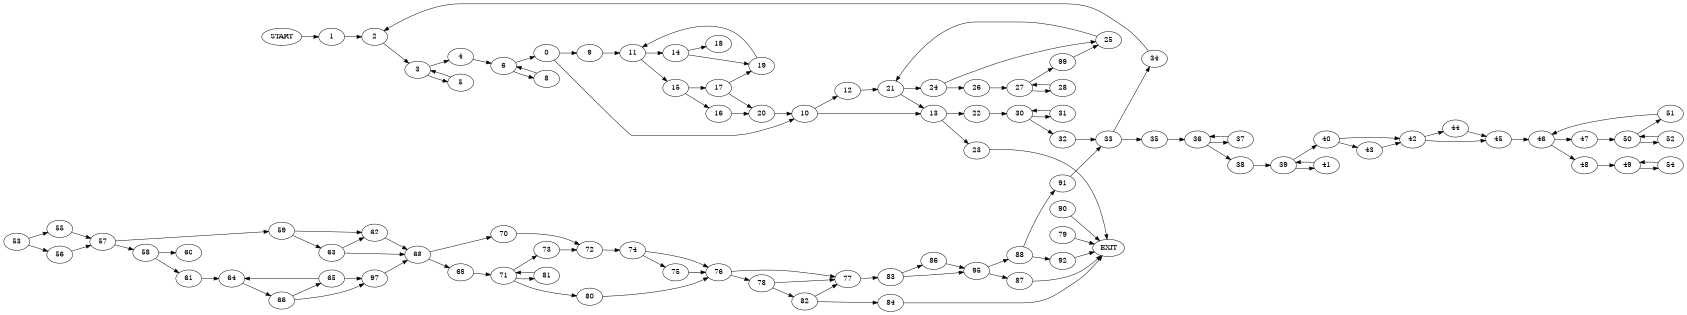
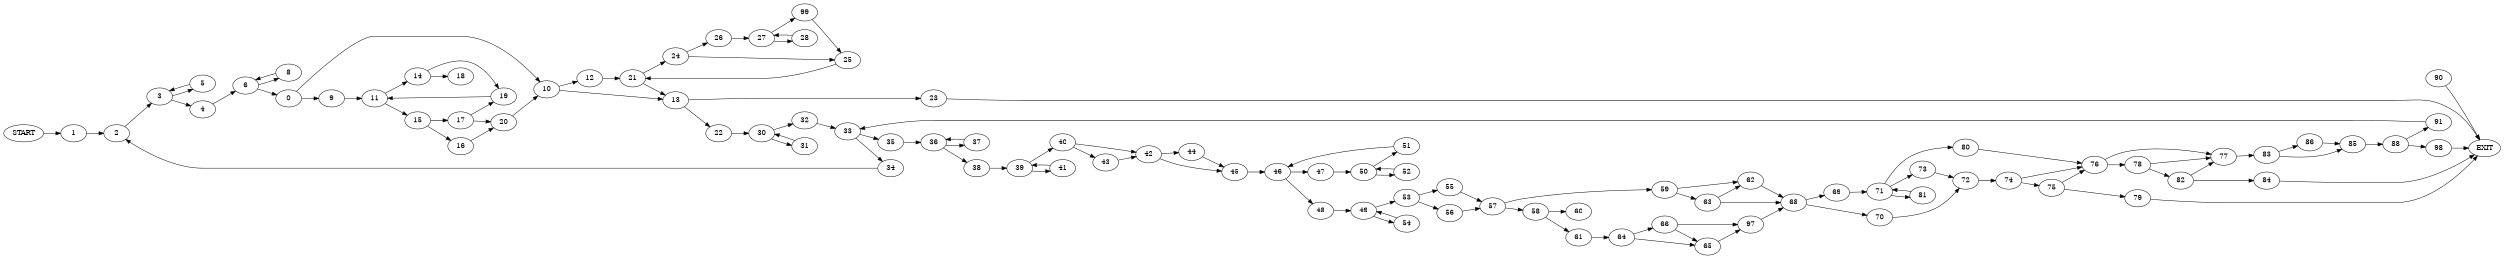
edge "75" -> "79": added
edge "49" -> "53": added
node "92": label "92" -> "98"
node "95": label "95" -> "85"
edge "65" -> "64": reversed
node "87": removed
